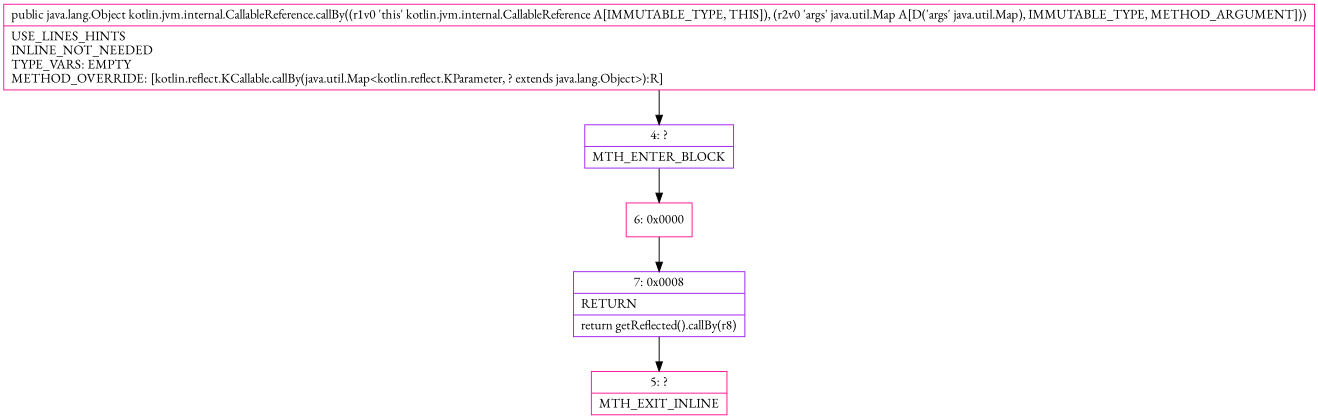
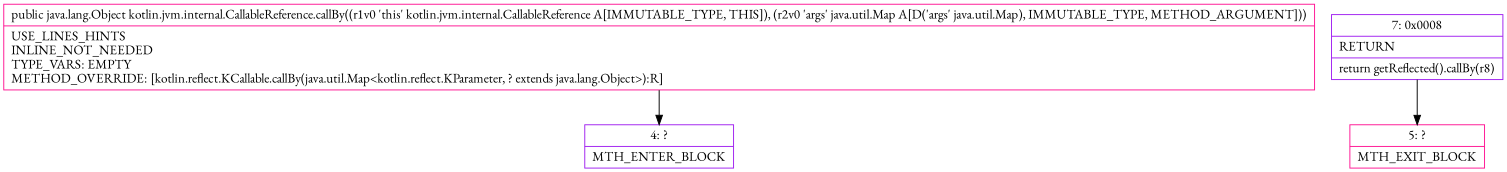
node "6: 0x0000": removed
node "5: ?": text "MTH_EXIT_INLINE" -> "MTH_EXIT_BLOCK"
